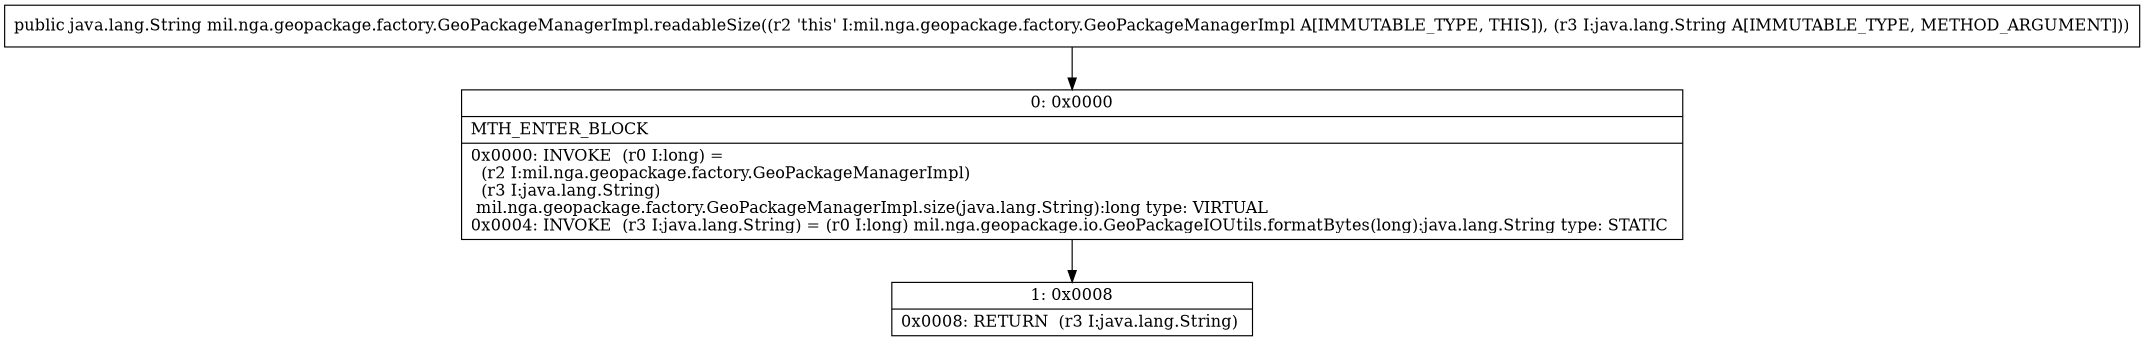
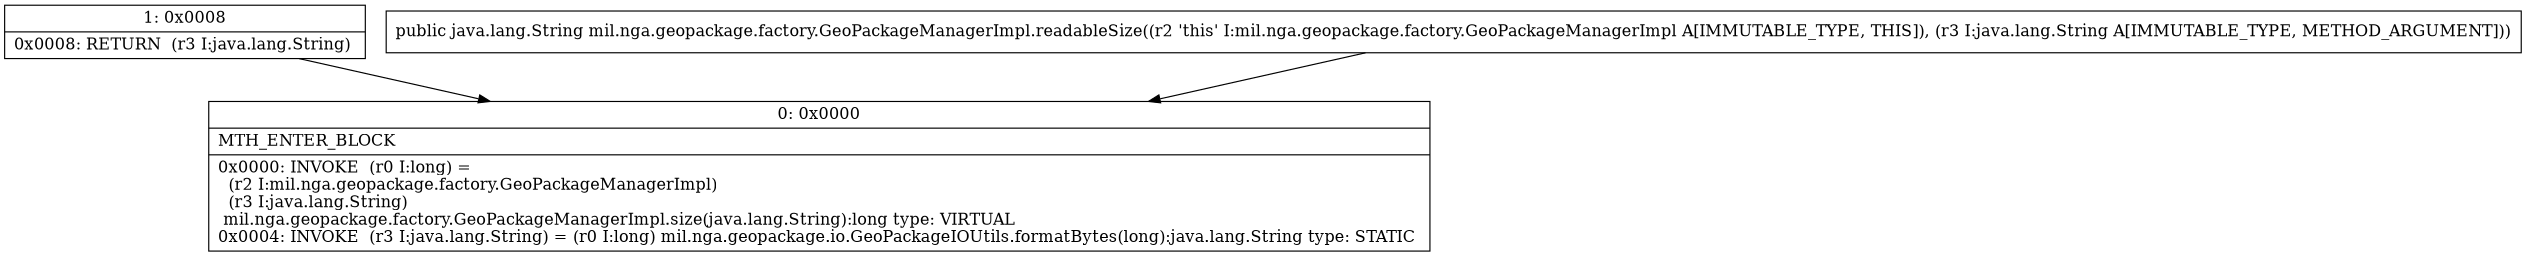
edge "0: 0x0000" -> "1: 0x0008": reversed
